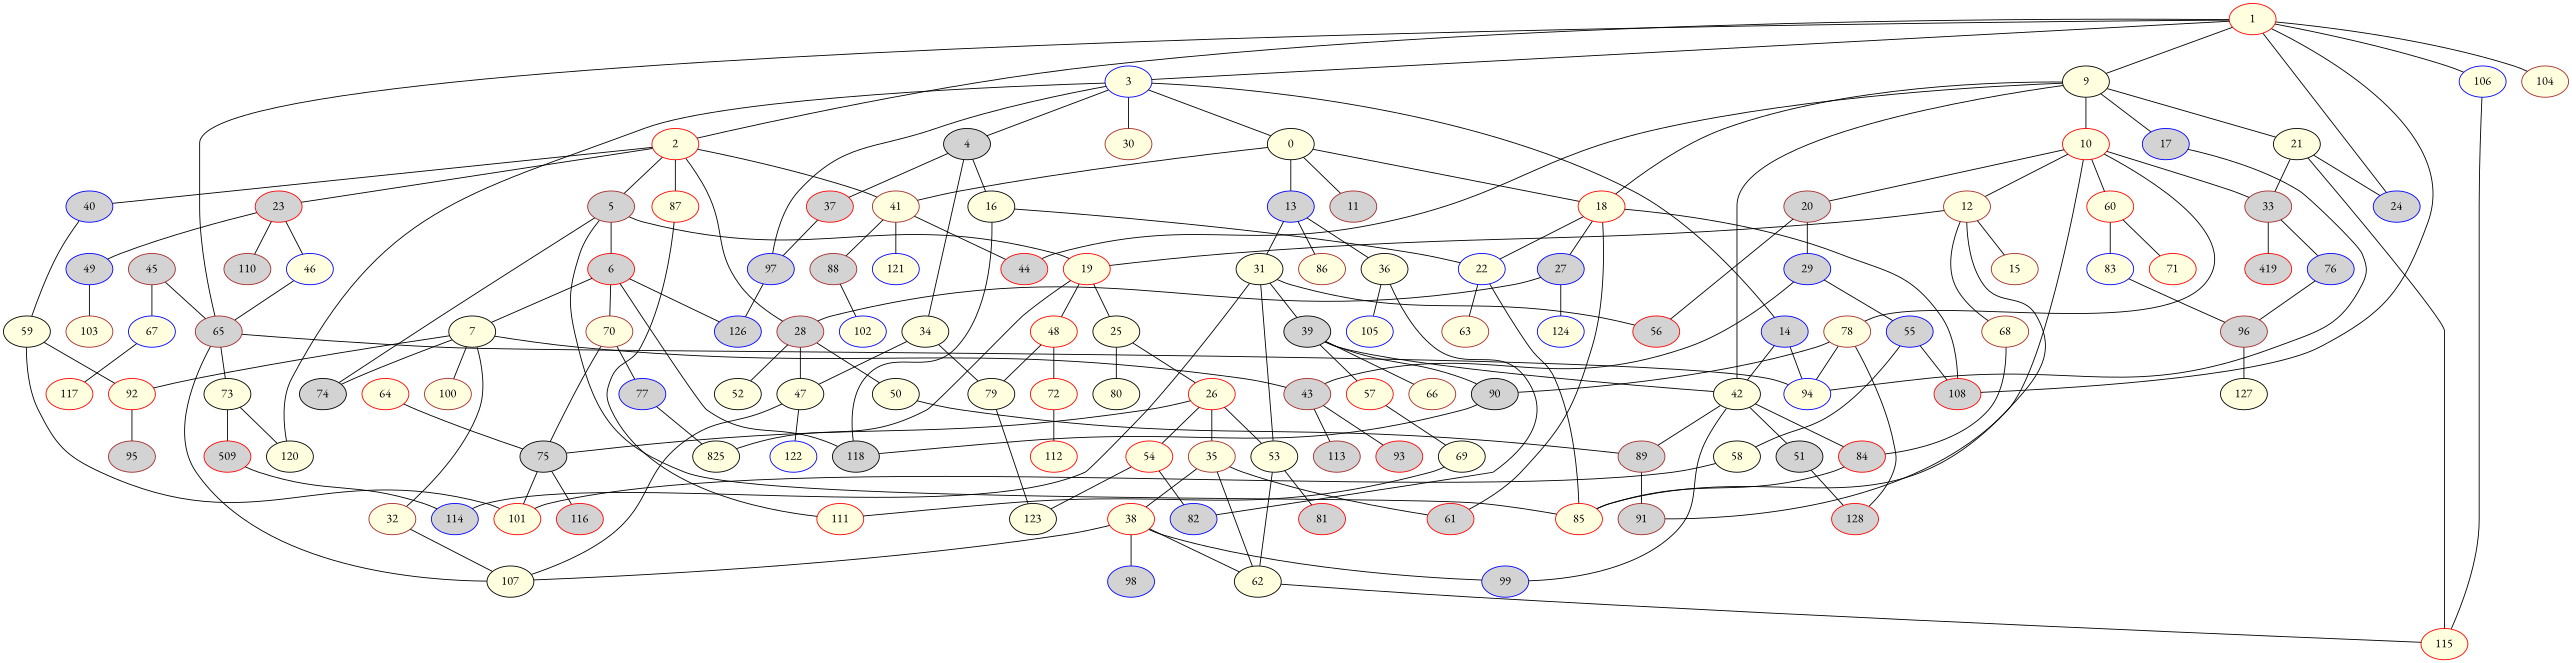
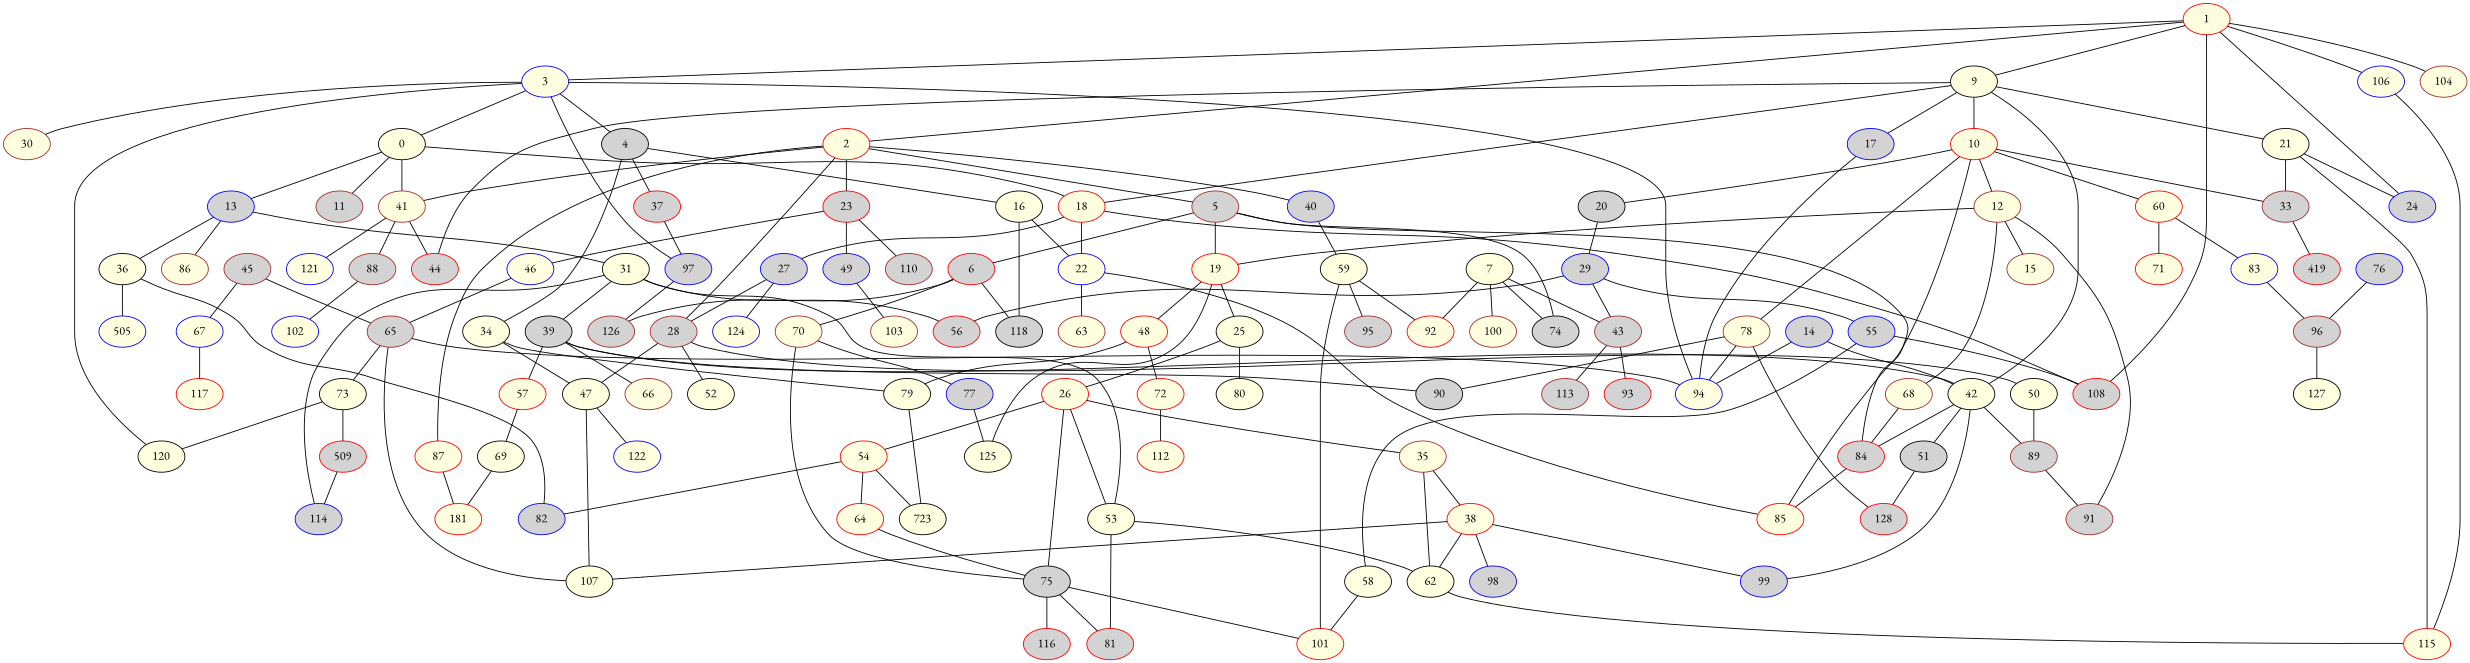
edge "1" -- "65": removed
edge "3" -- "14": now "3" -- "94"
node "20": color brown -> black
edge "33" -- "76": removed
edge "20" -- "56": now "29" -- "56"
edge "6" -- "7": removed
node "126": color blue -> brown
node "105": label "105" -> "505"
edge "92" -- "95": now "59" -- "95"
edge "90" -- "118": removed
node "825": label "825" -> "125"
edge "54" -- "64": added
edge "5" -- "85": now "5" -- "84"
node "32": removed
node "111": label "111" -> "181"
node "123": label "123" -> "723"
node "61": removed
edge "75" -- "81": added
